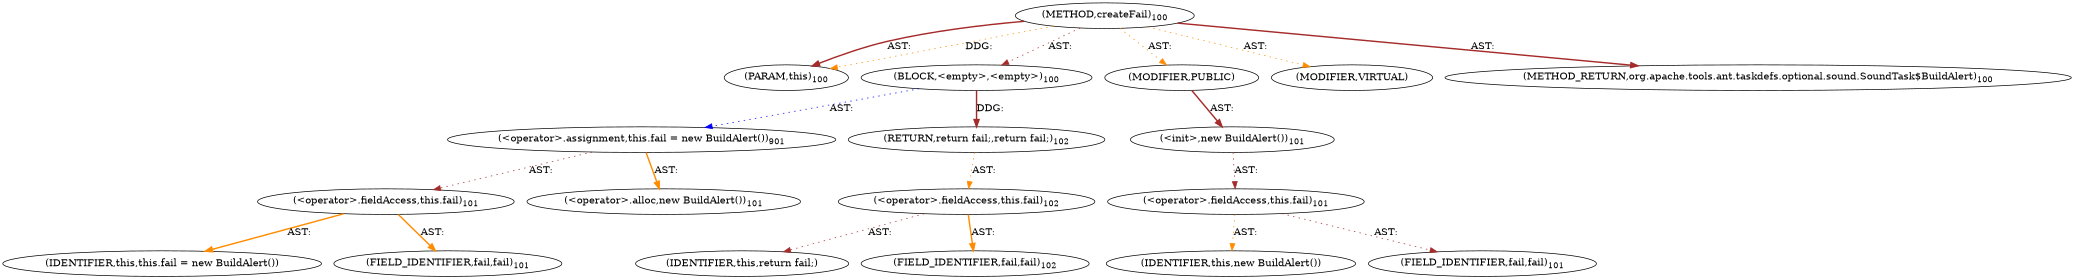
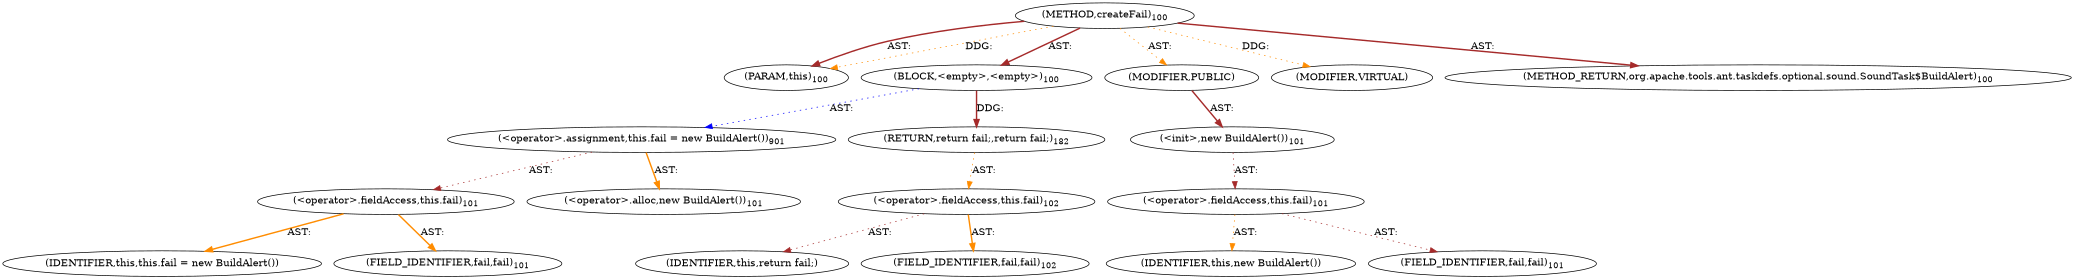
edge "(METHOD,createFail)" -> "(BLOCK,<empty>,<empty>)": style dotted -> bold
edge "(METHOD,createFail)" -> "(MODIFIER,VIRTUAL)": label "AST: " -> "DDG: "
node "(RETURN,return fail;,return fail;)": text "102" -> "182"
